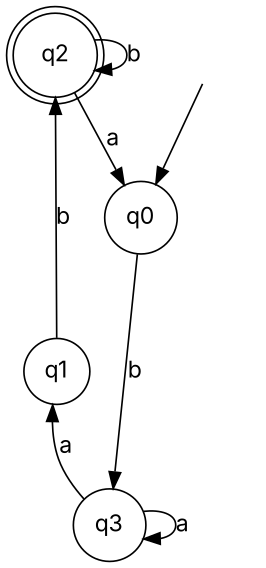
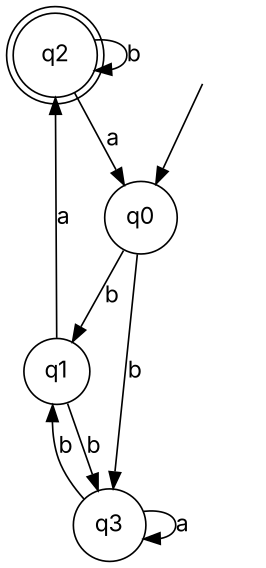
edge "q1" -> "q2": label "b" -> "a"
edge "q0" -> "q1": added, label "b"
edge "q1" -> "q3": added, label "b"
edge "q3" -> "q1": label "a" -> "b"
